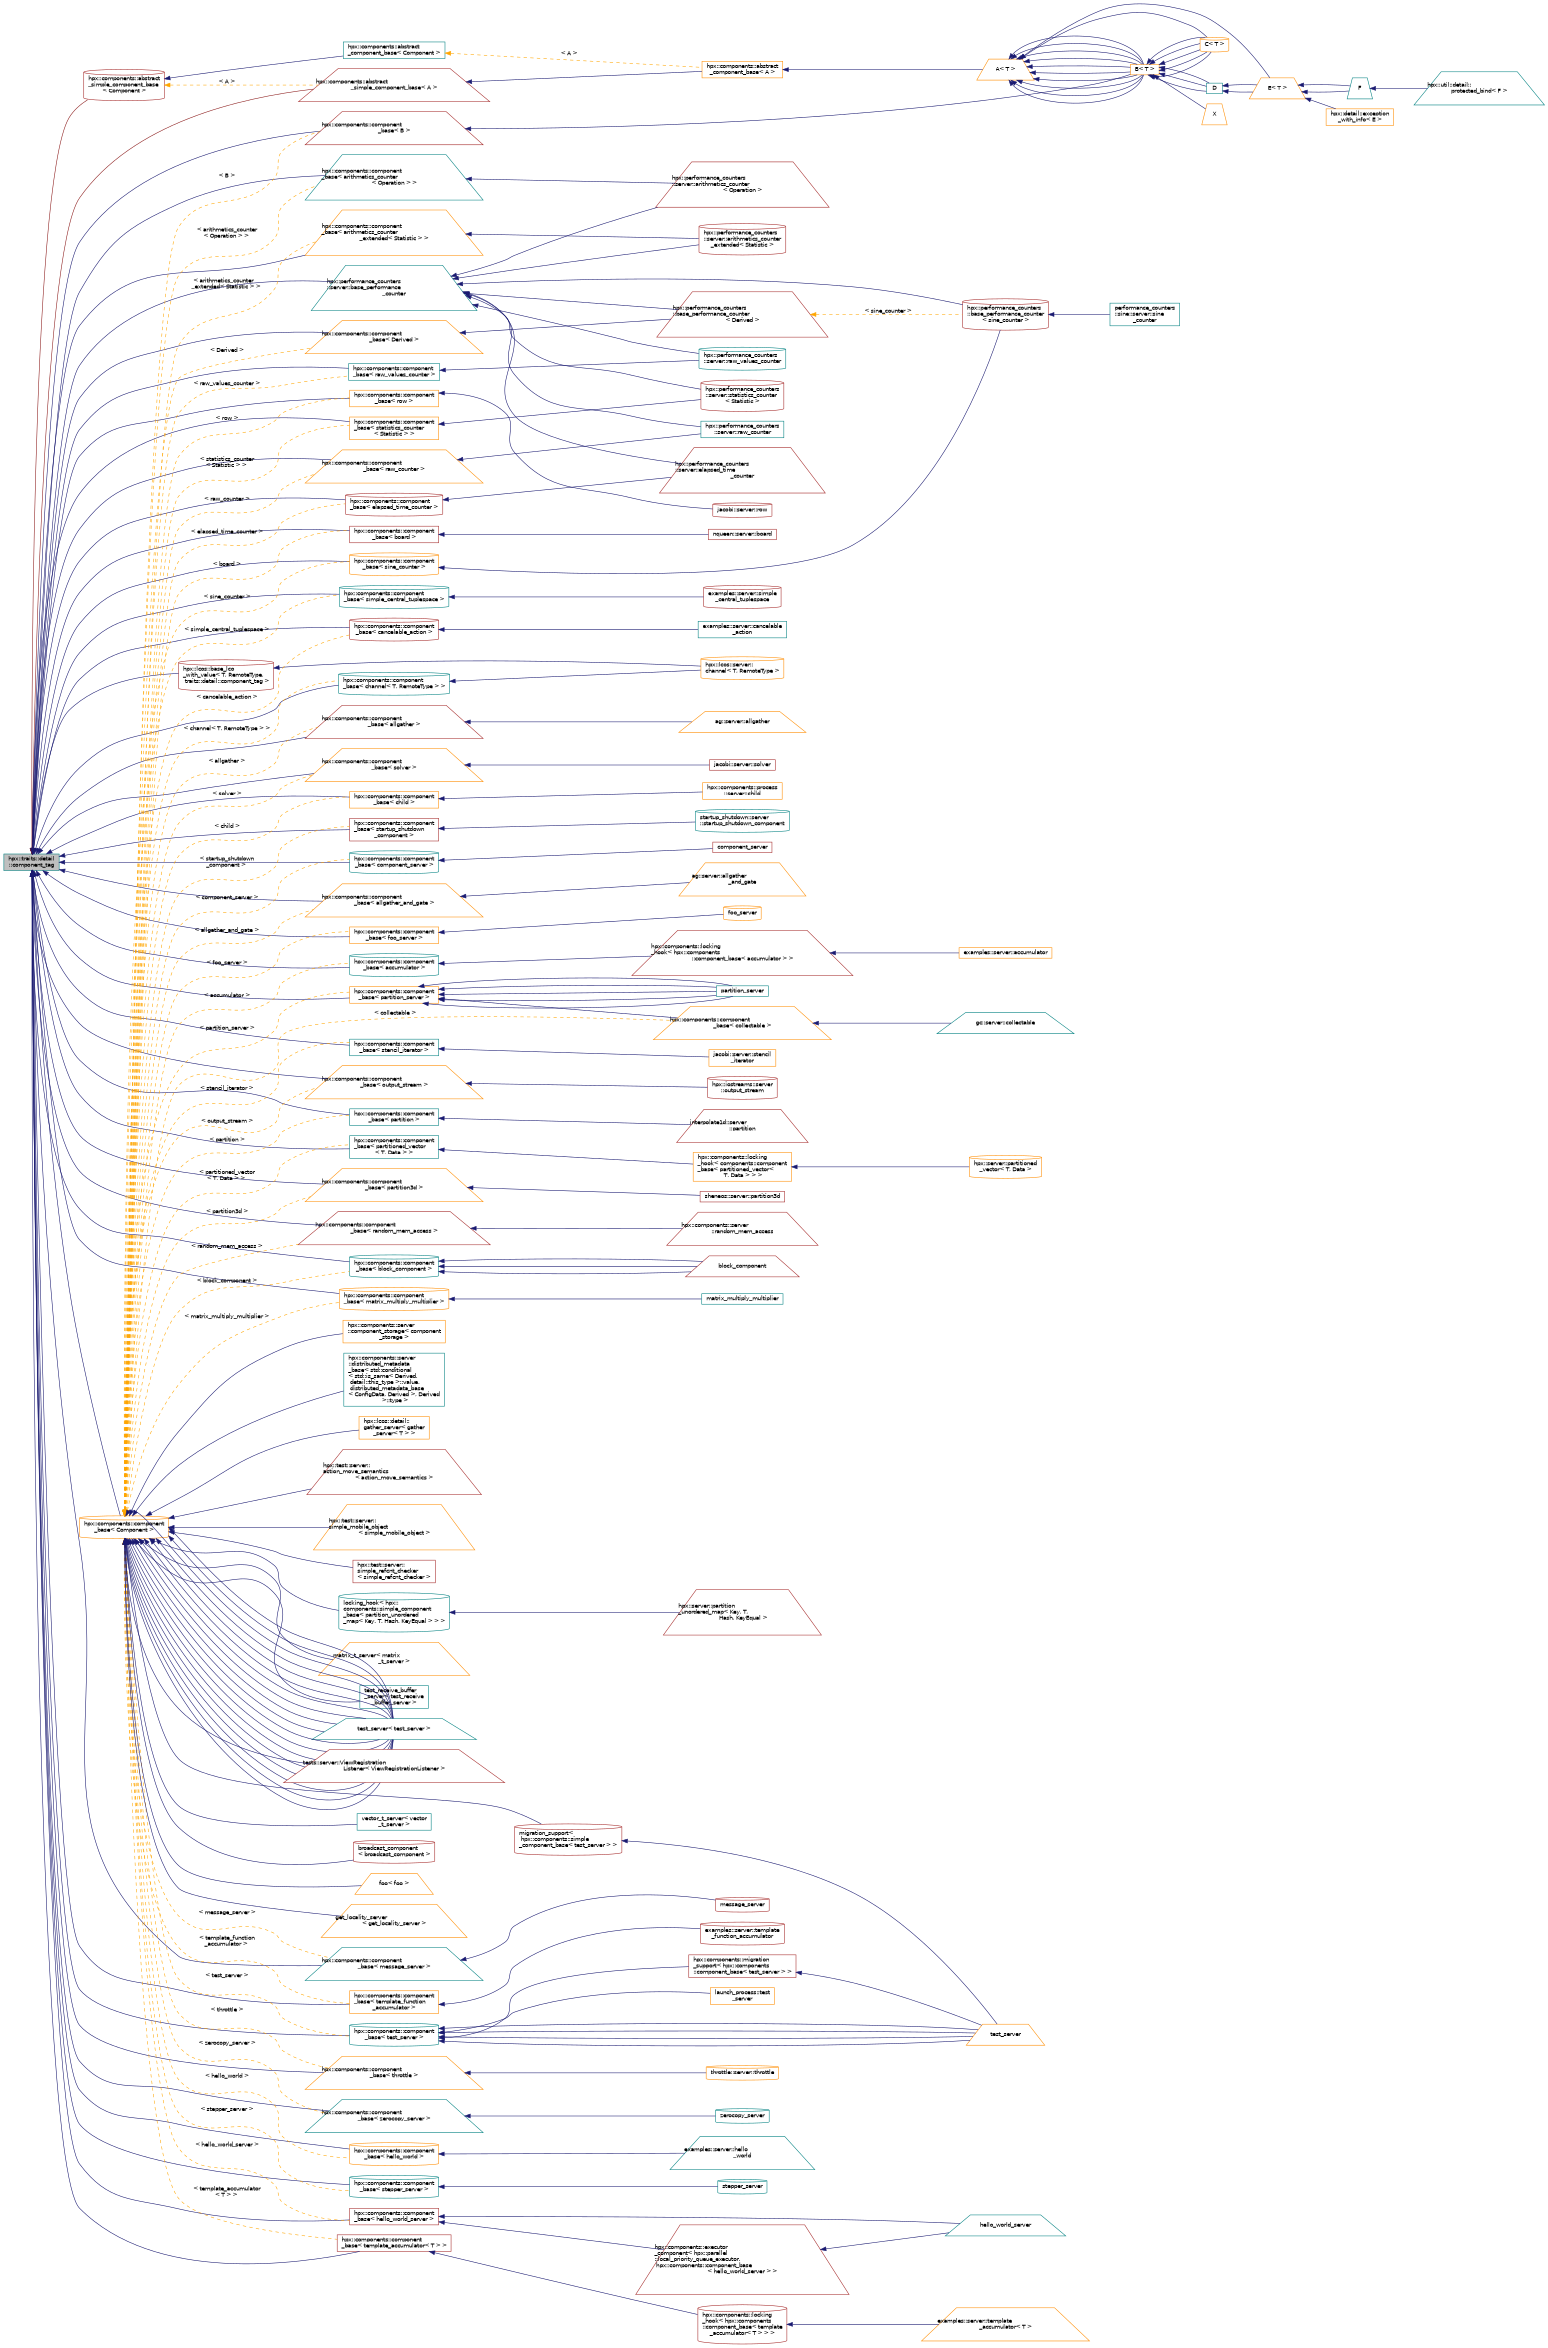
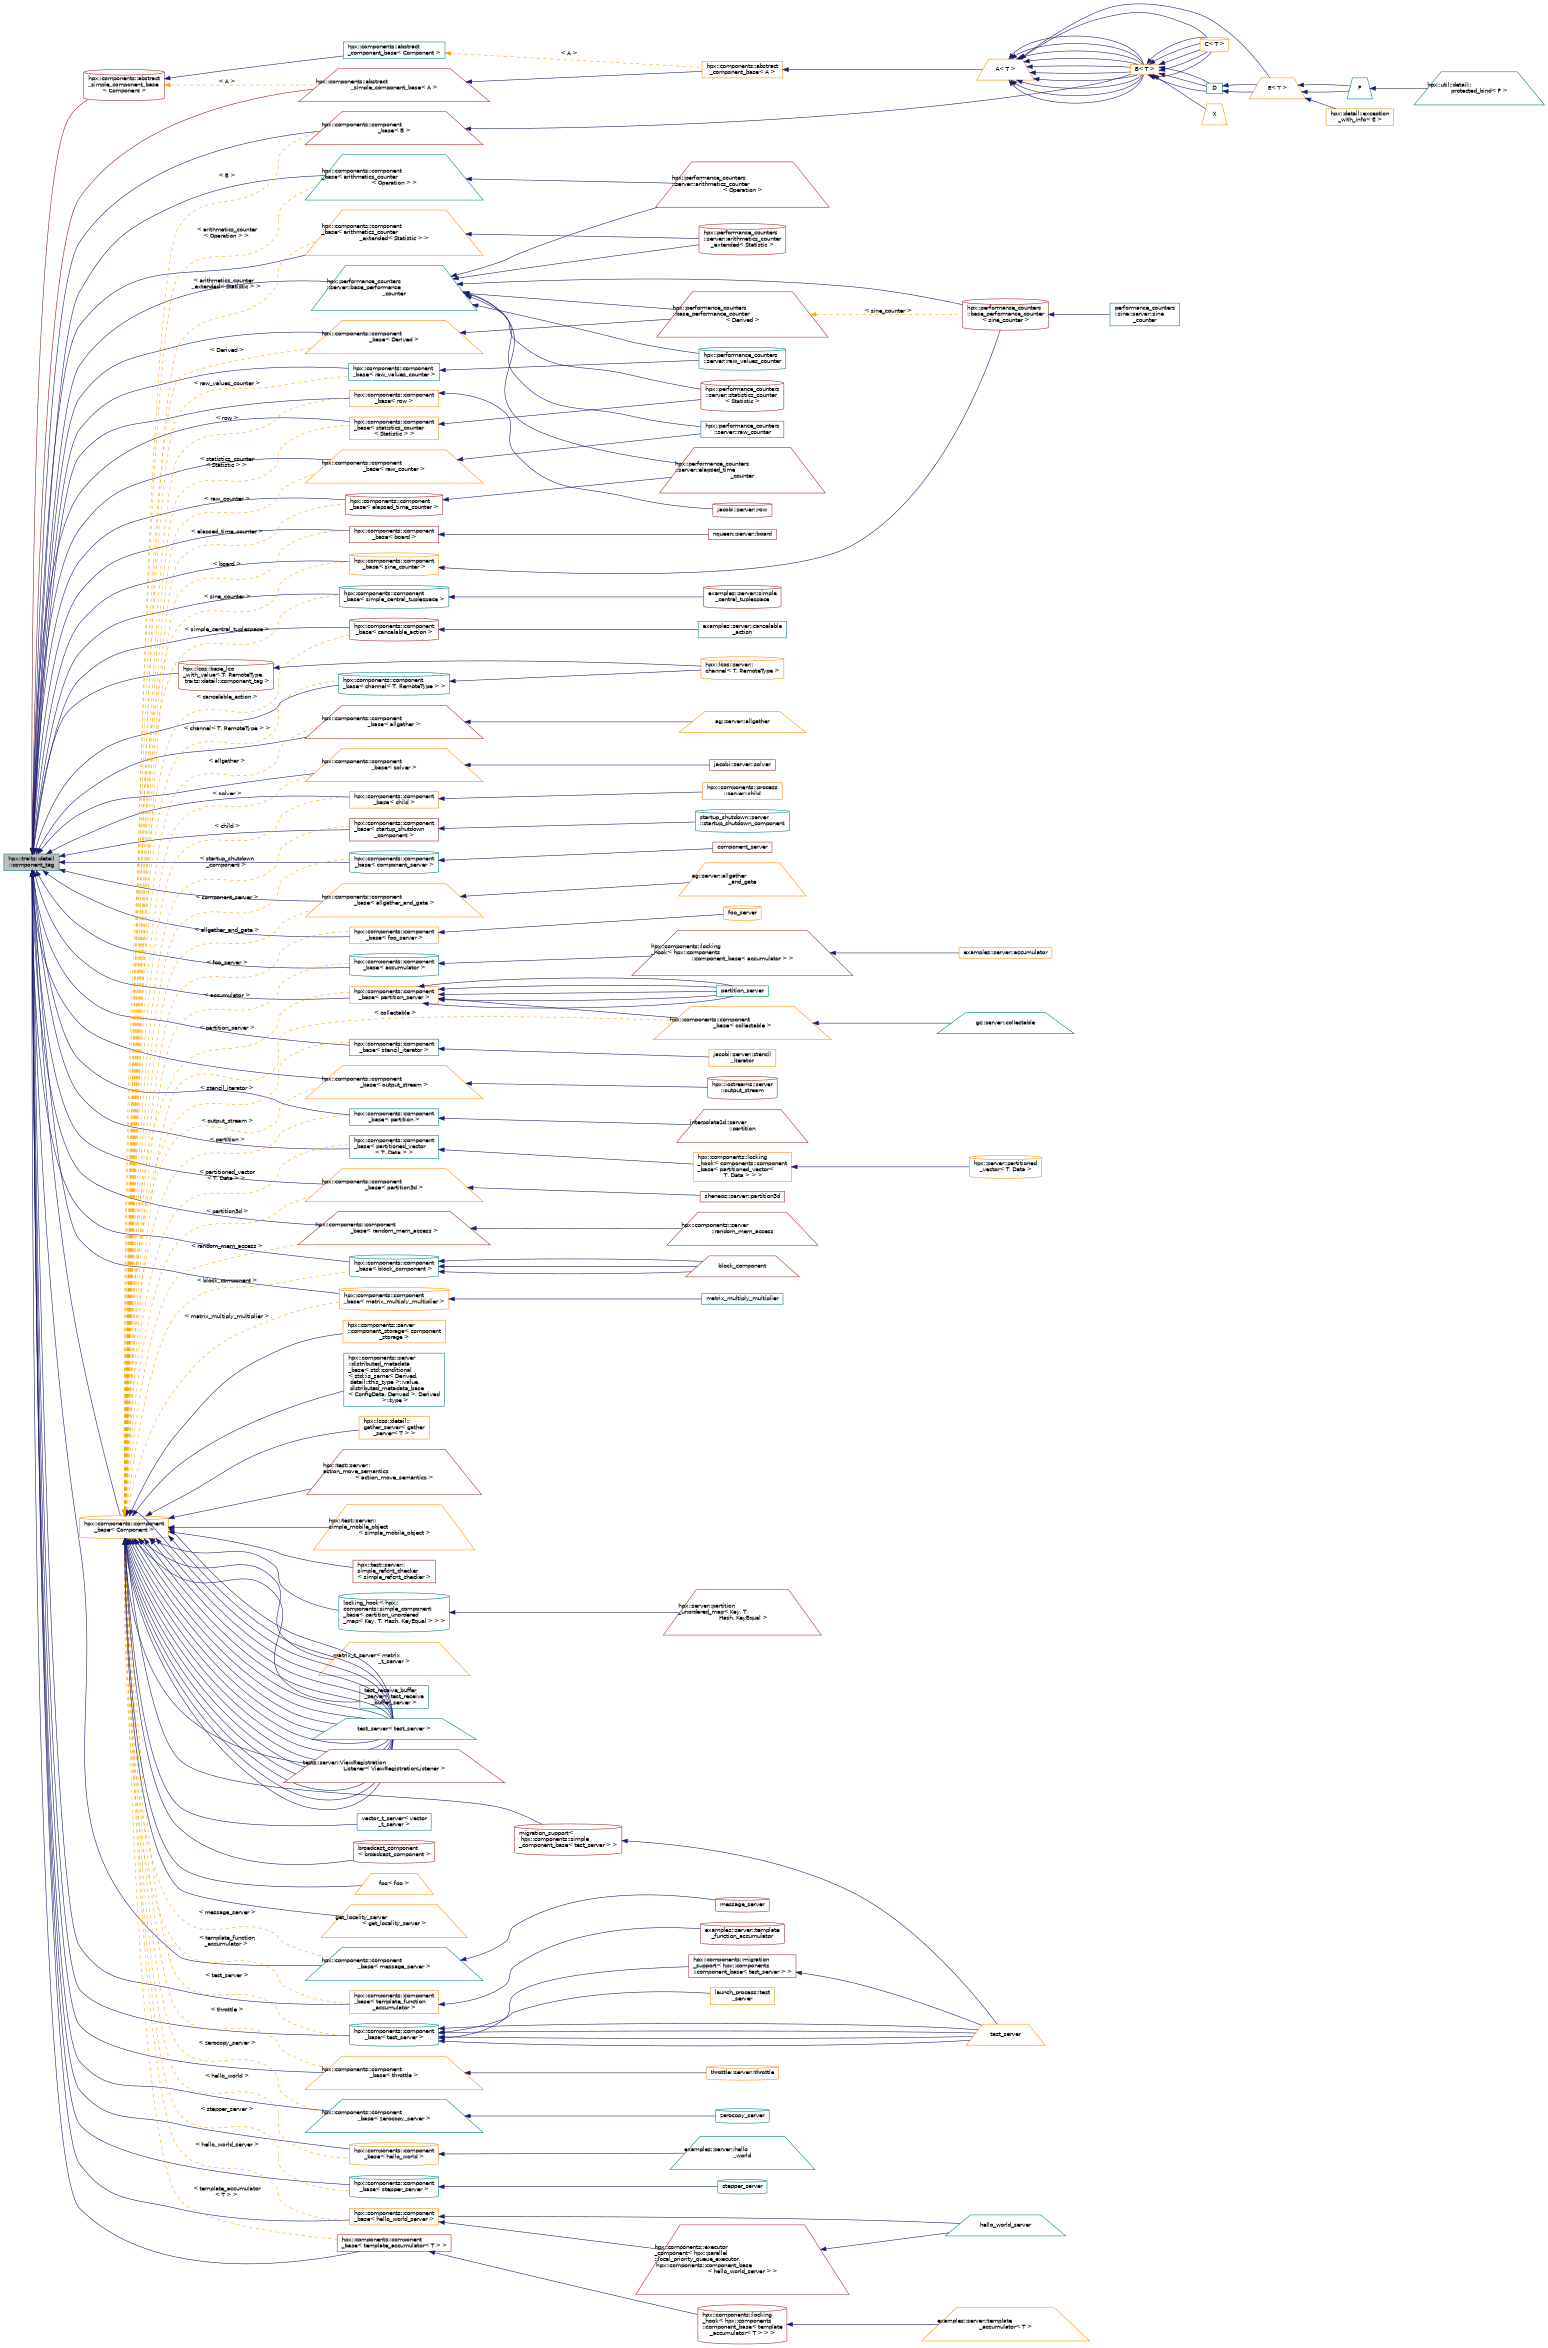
node "hpx::components::component _base< hello_world_server >": color brown -> darkorange
